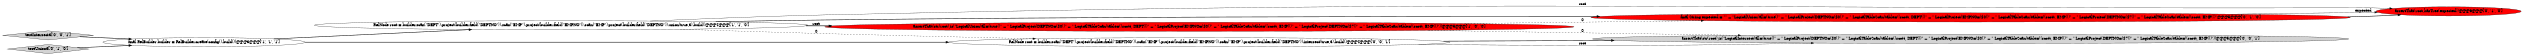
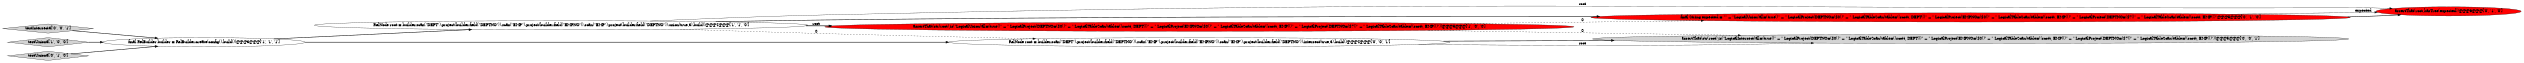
node "testUnion3['1', '0', '0']": added
